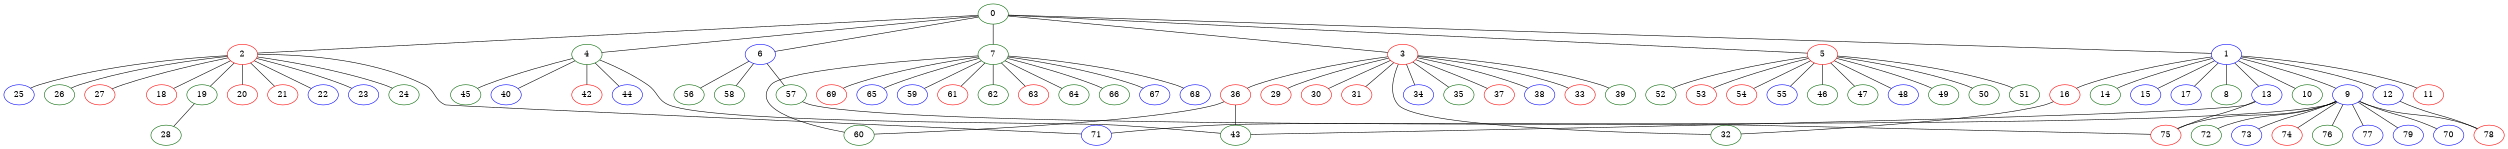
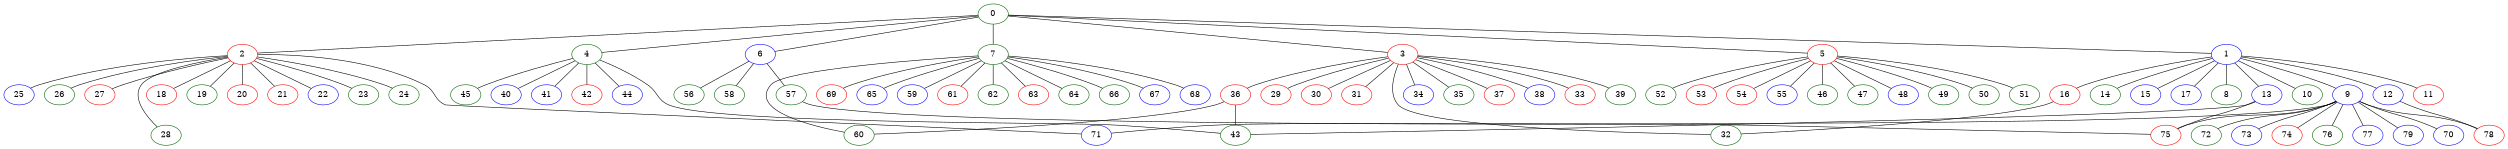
node "23": color blue -> darkgreen
node "41": added
edge "19" -- "28": now "2" -- "28"
